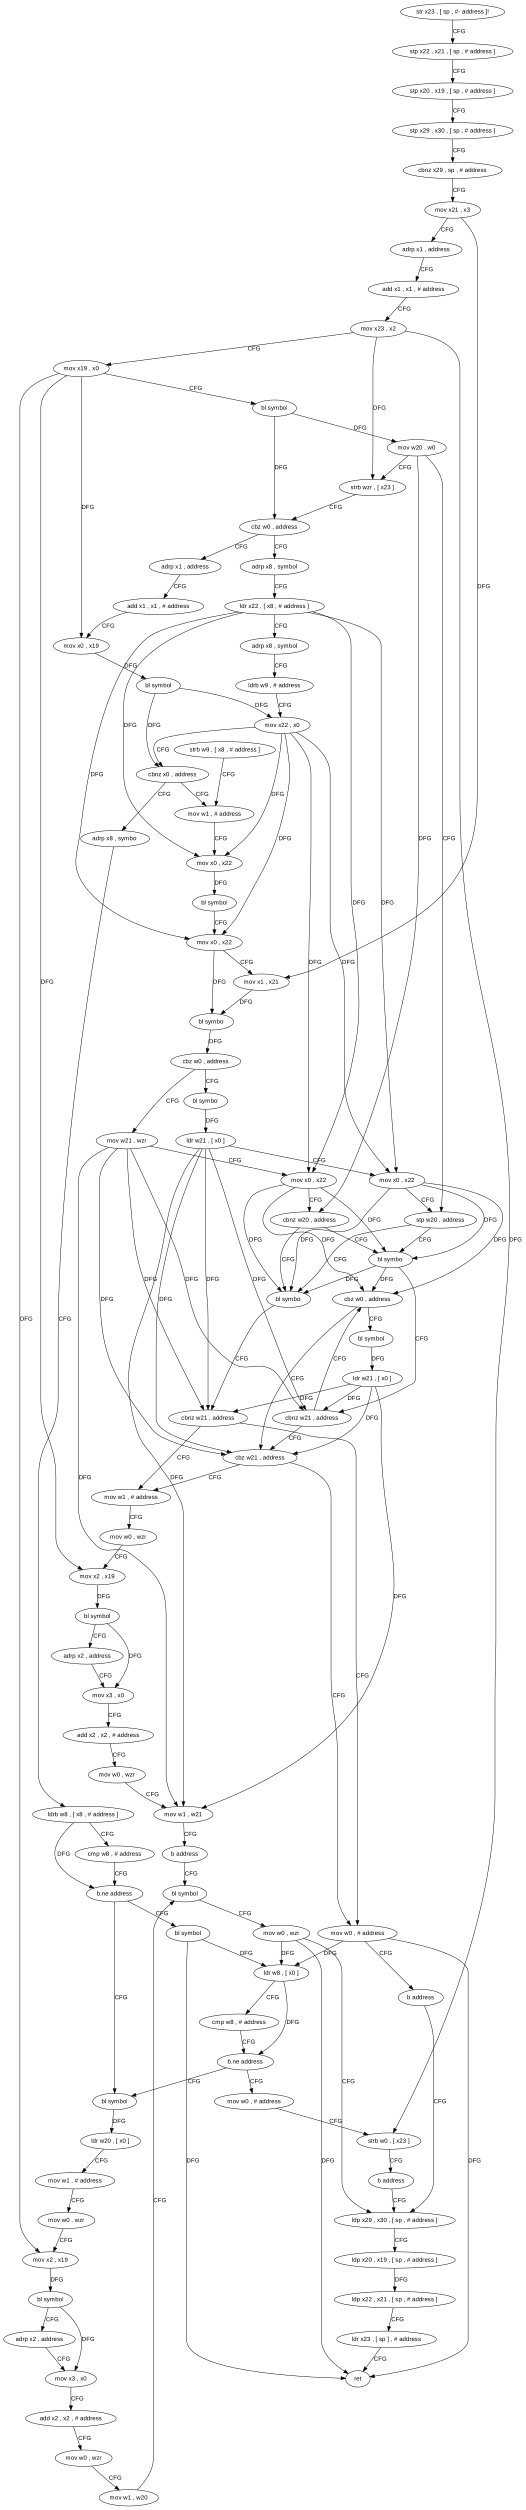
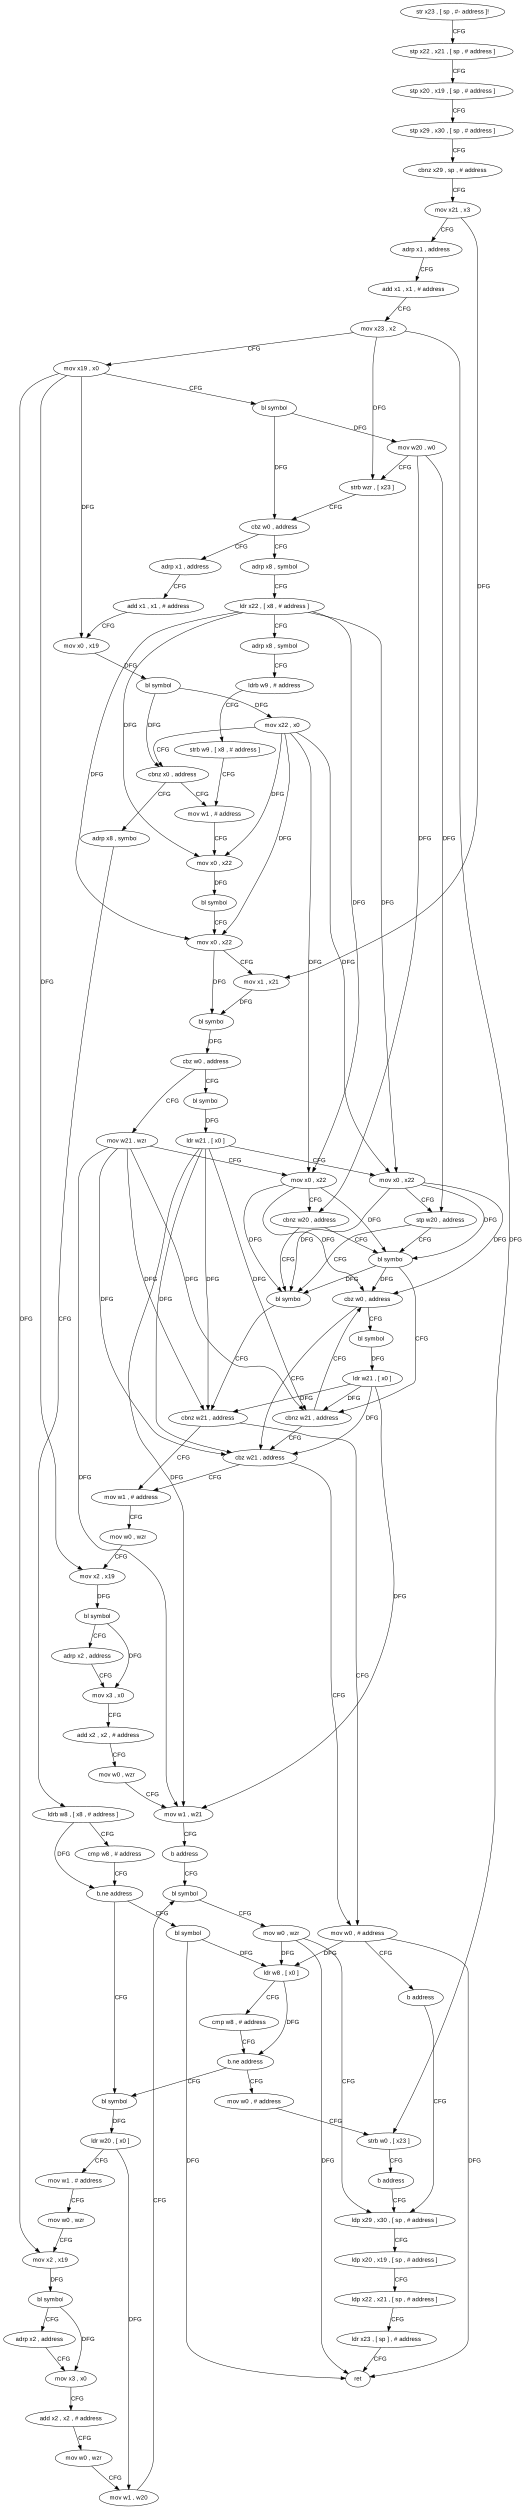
edge "ldrb w9 , # address" -> "mov x22 , x0": now "ldrb w9 , # address" -> "strb w9 , [ x8 , # address ]"
edge "mov w20 , w0" -> "stp w20 , address": label "CFG" -> "DFG"
edge "ldp x20 , x19 , [ sp , # address ]" -> "ldp x22 , x21 , [ sp , # address ]": label "DFG" -> "CFG"
edge "ldr w20 , [ x0 ]" -> "mov w1 , w20": added, label "DFG"
